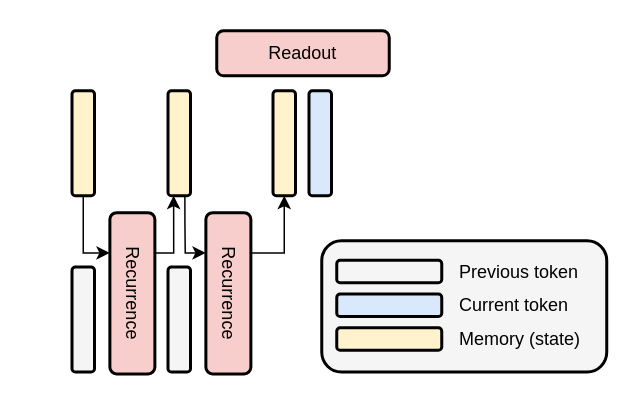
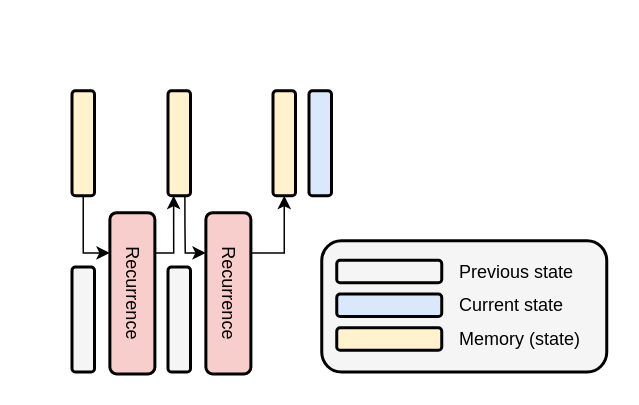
node "Readout": removed
node "Previous token": label "Previous token" -> "Previous state"
node "Current token": label "Current token" -> "Current state"
